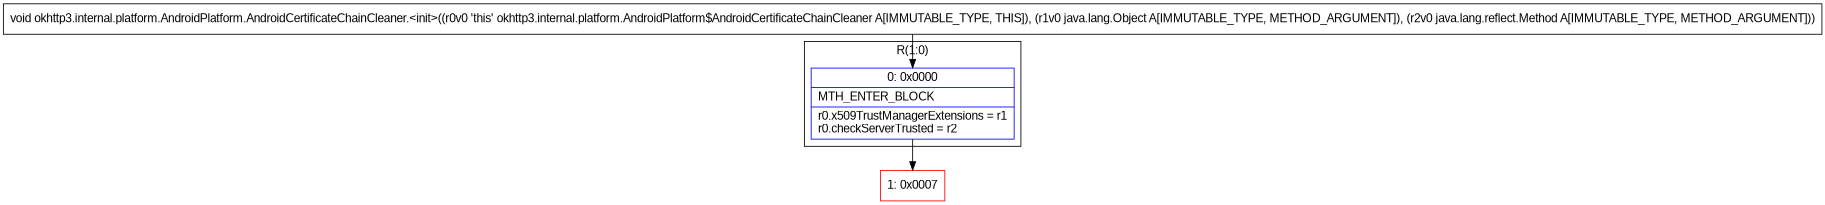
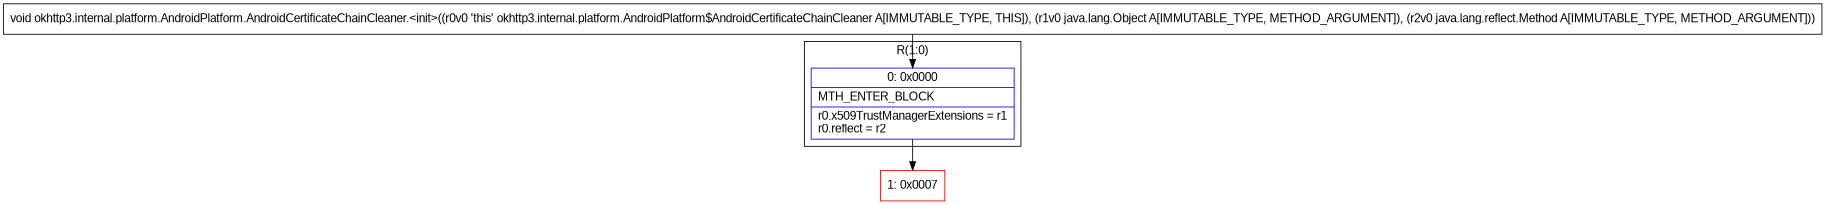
node "0: 0x0000": text "r0.checkServerTrusted = r2" -> "r0.reflect = r2"
